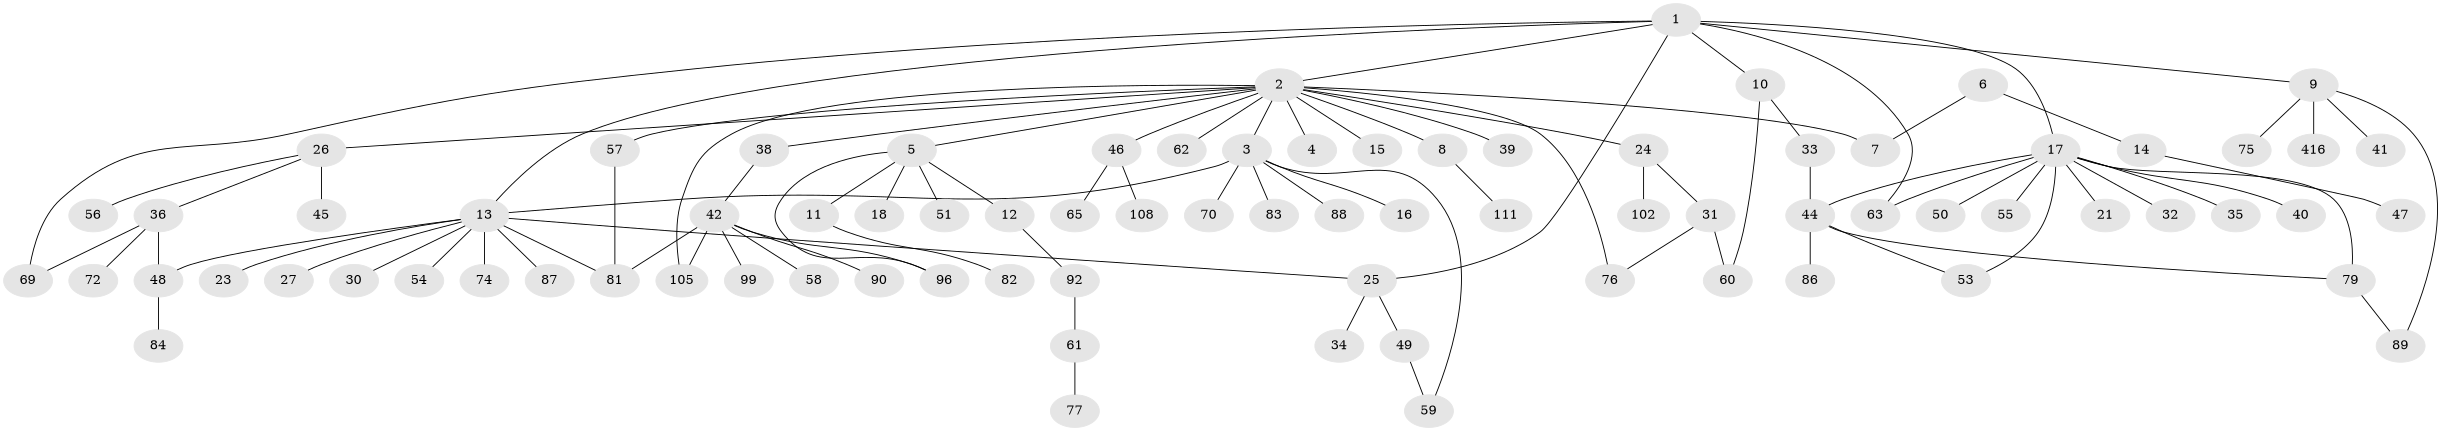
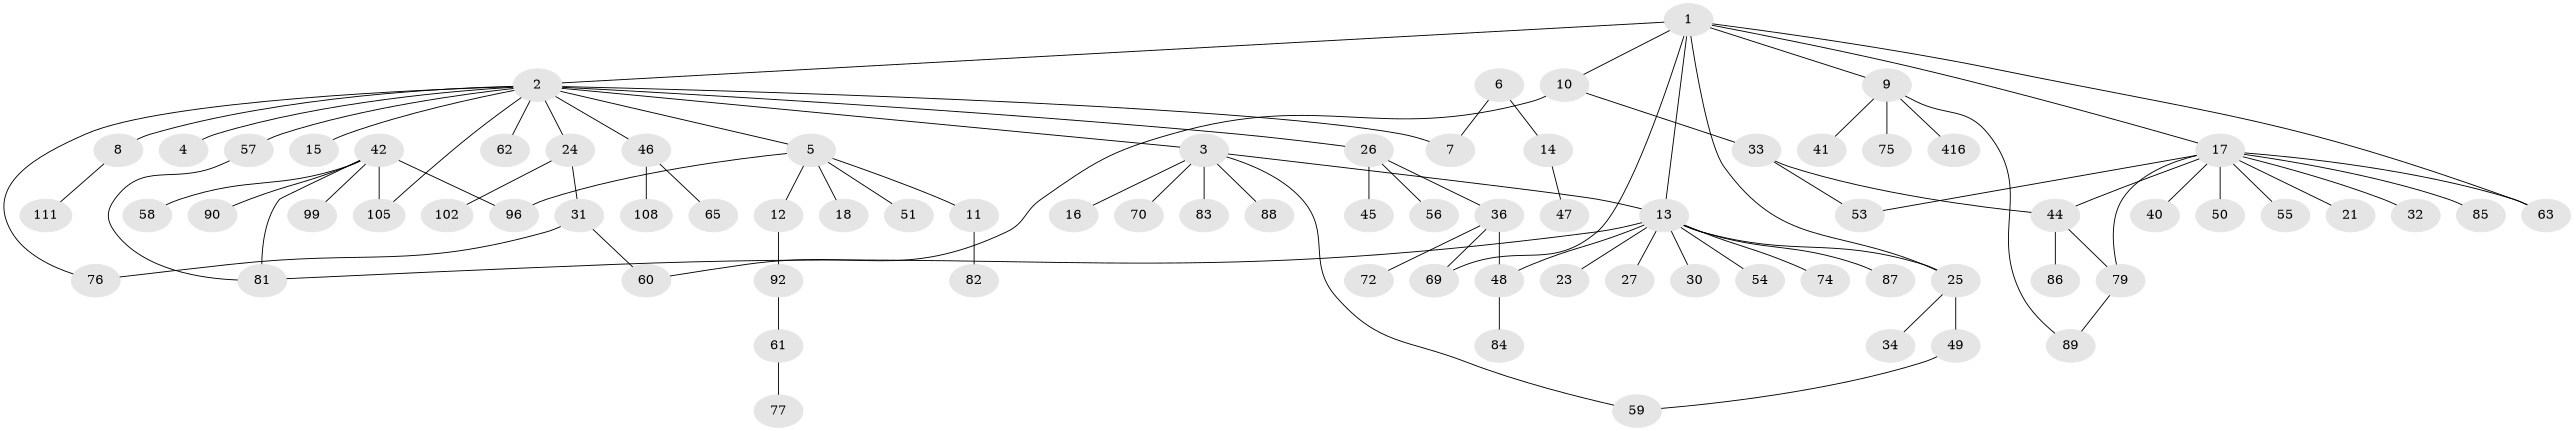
node "38": removed
node "39": removed
node "35": label "35" -> "85"
edge "44" -- "53": now "33" -- "53"
